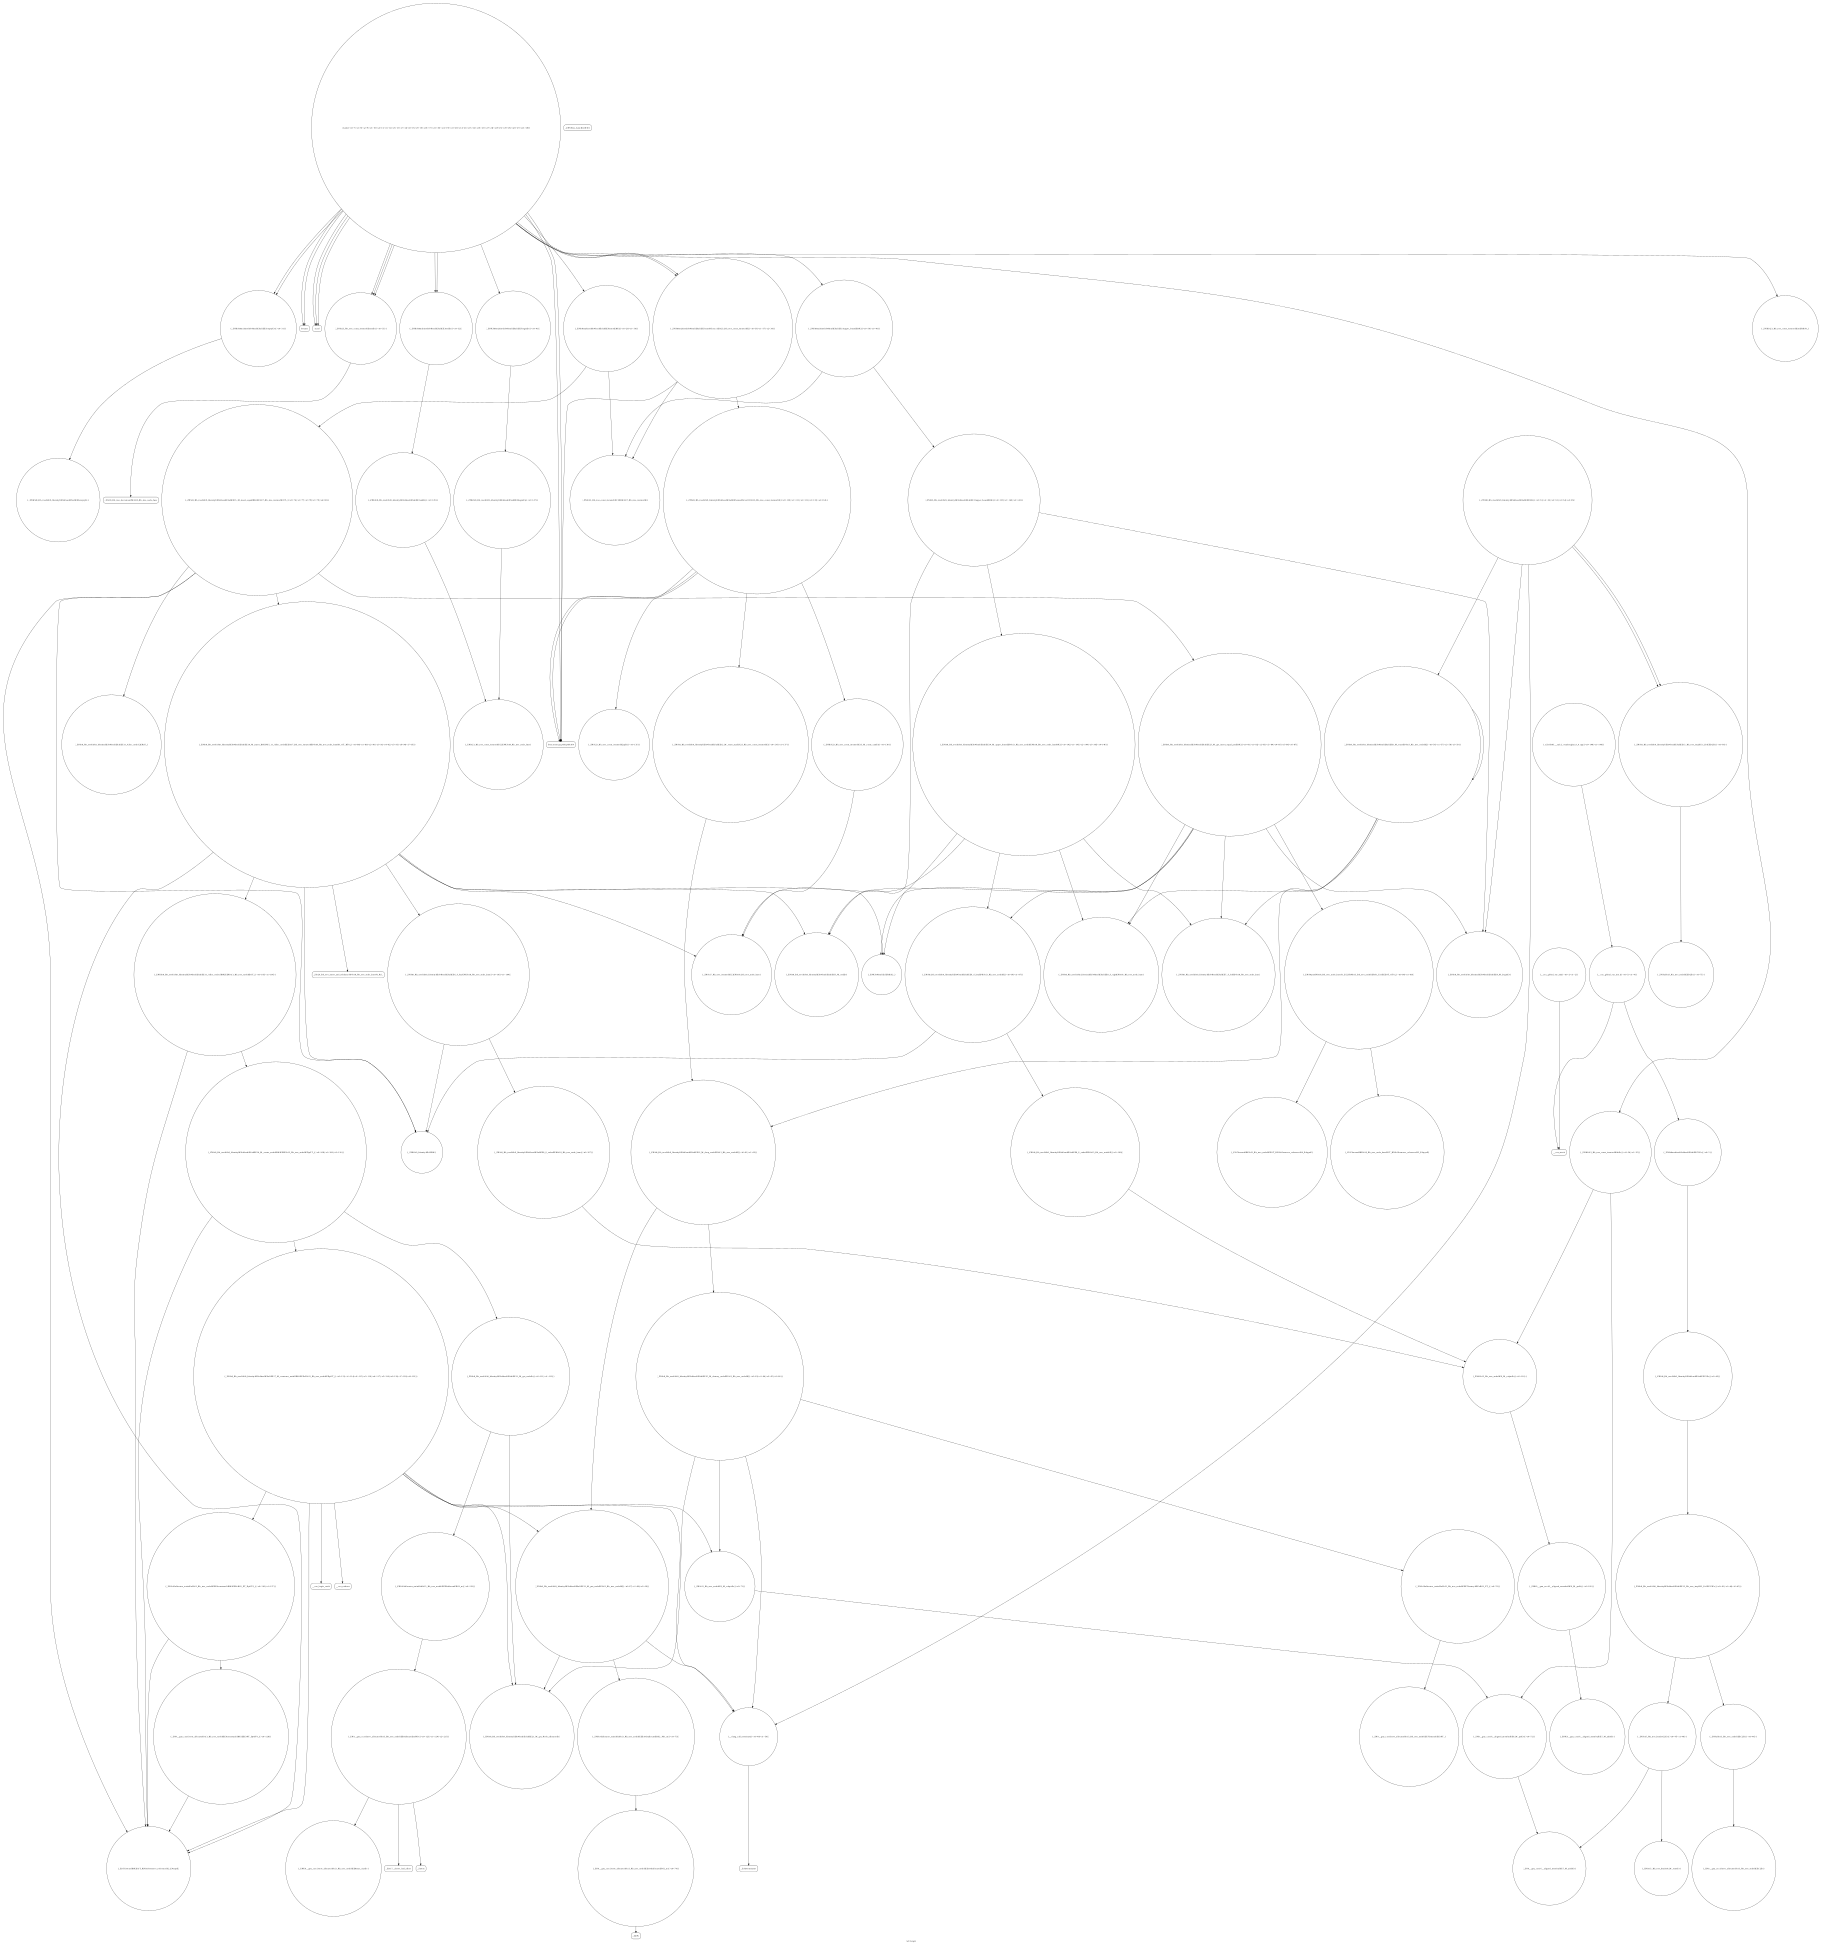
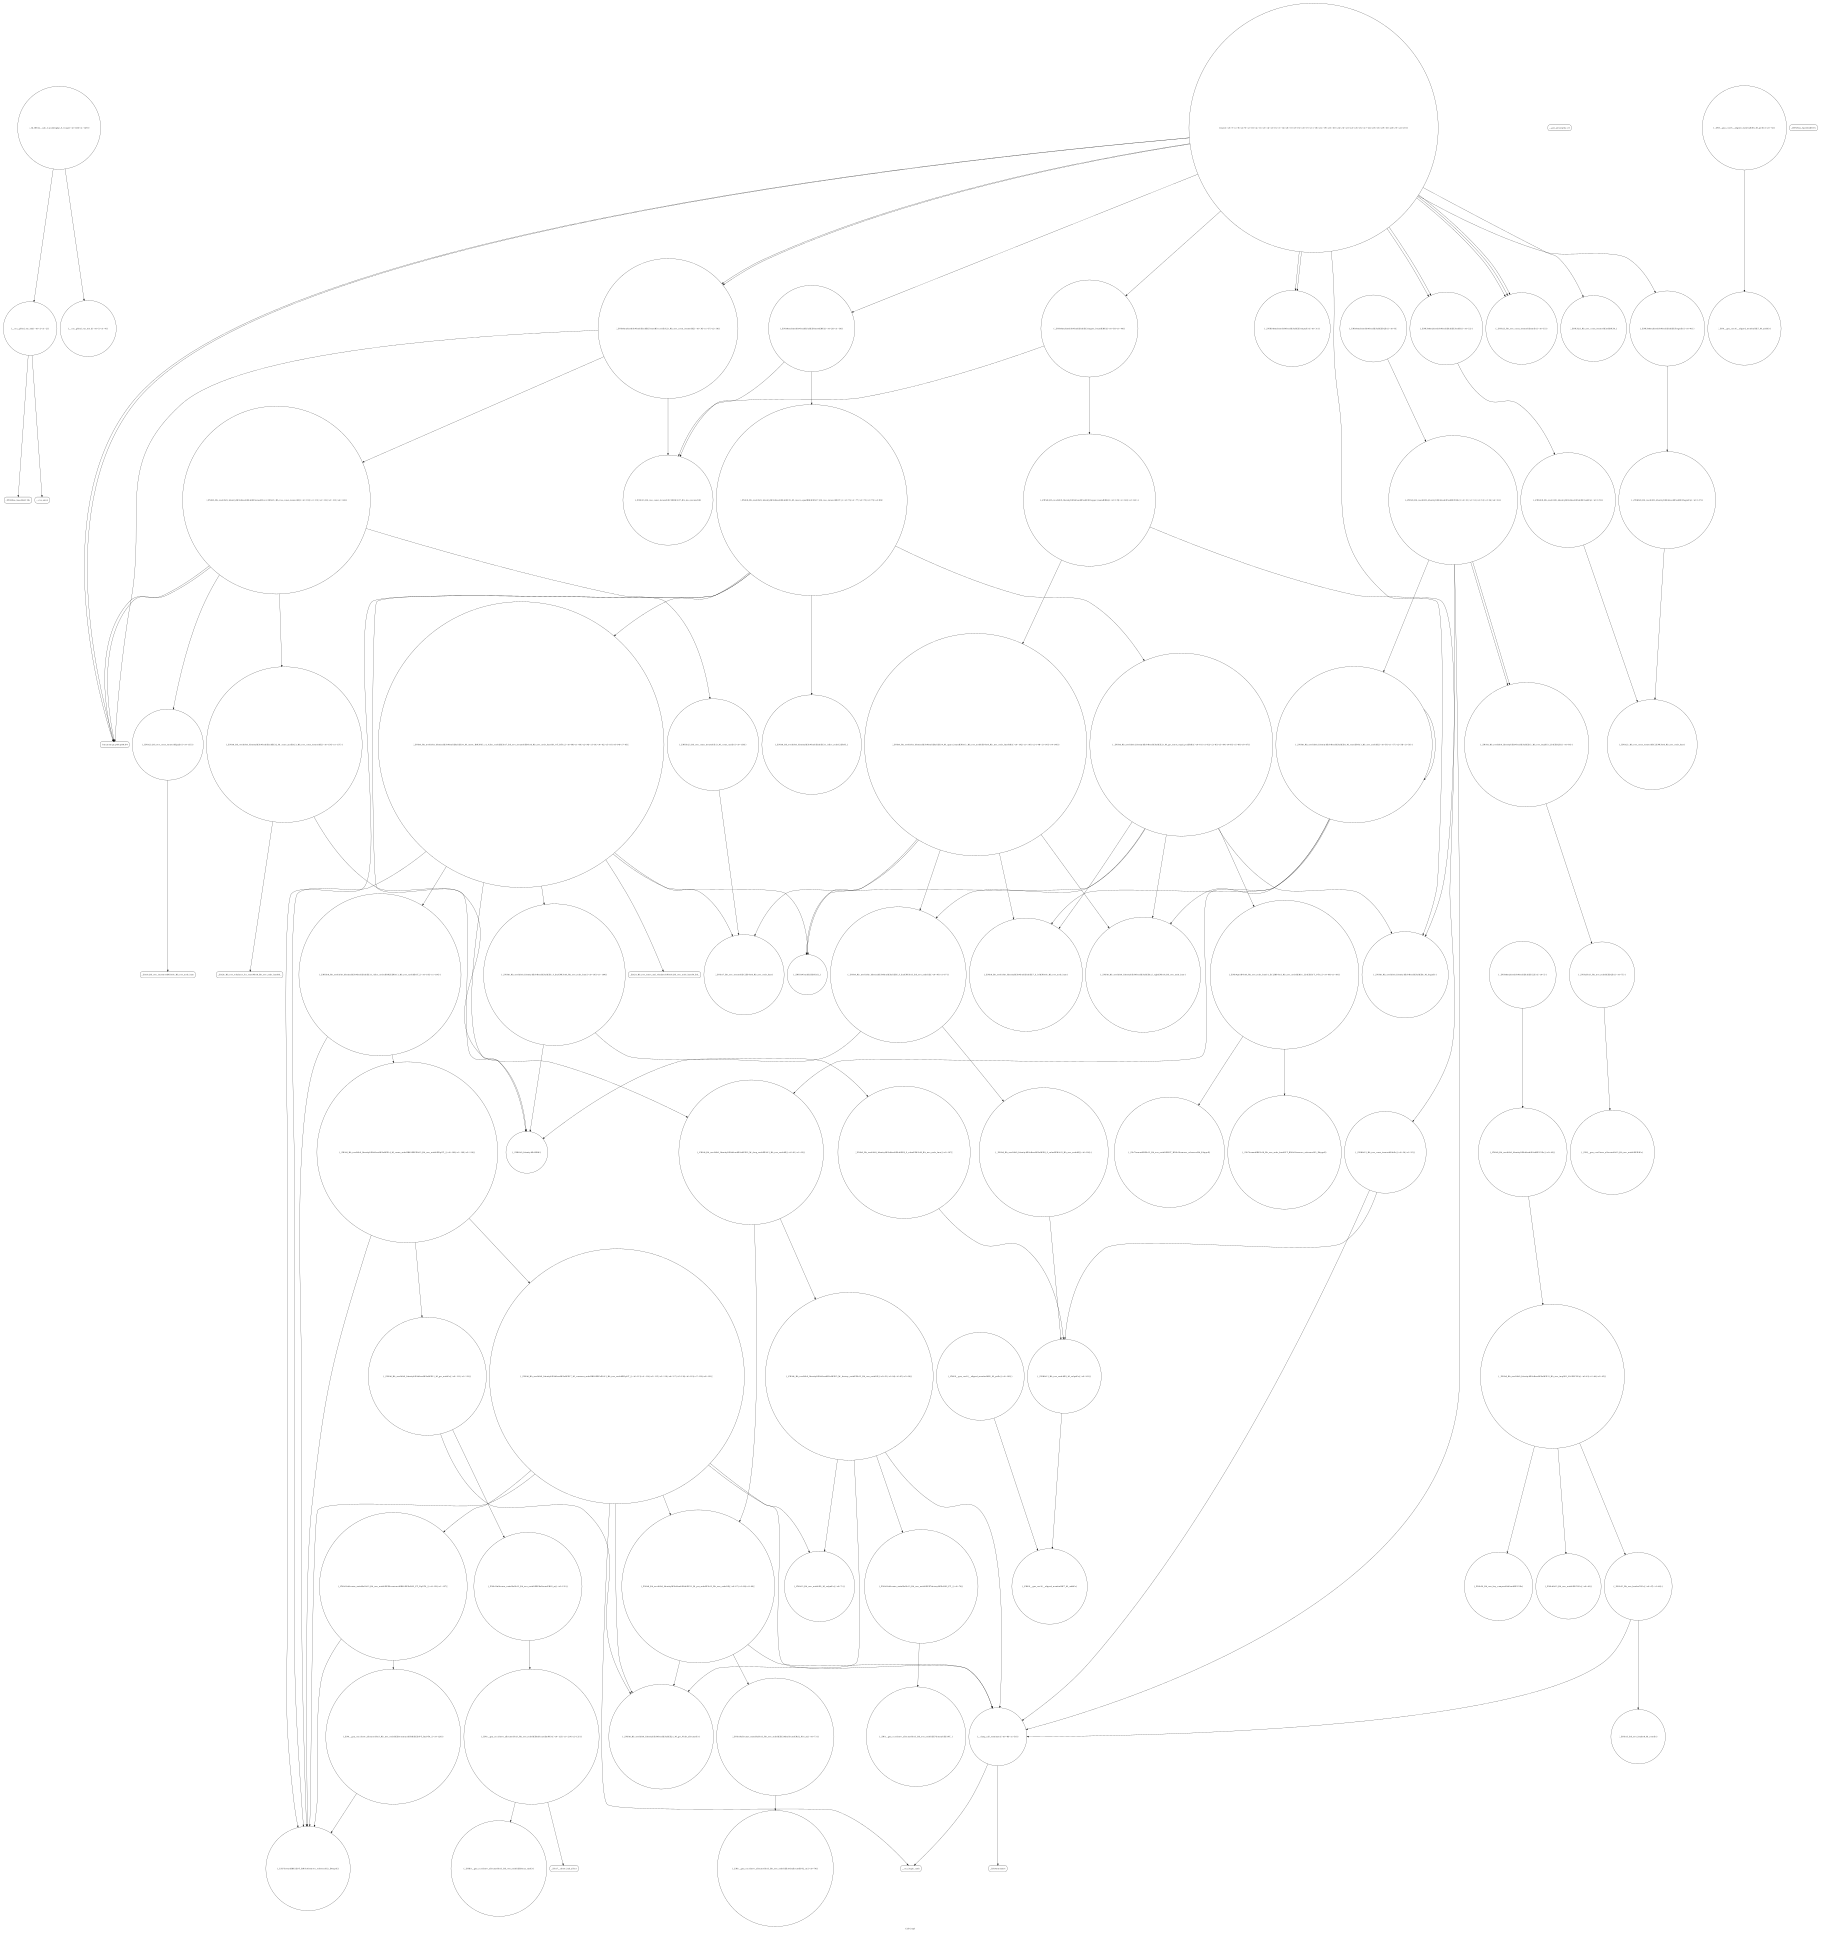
node "__gxx_personality_v0": added
edge "{_GLOBAL__sub_I_wuzhengkai_0_0.cpp|{<s0>148|<s1>149}}" -> "{__cxx_global_var_init|{<s0>1|<s1>2}}": added
node "freopen": removed
node "scanf": removed
node "{_ZNSt8multisetIiSt4lessIiESaIiEED2Ev|{<s0>6}}": added
node "_ZNSt8ios_base4InitC1Ev": added
node "{_ZNKSt8_Rb_treeIiiSt9_IdentityIiESt4lessIiESaIiEE5emptyEv}": removed
node "_ZSt18_Rb_tree_decrementPKSt18_Rb_tree_node_base": removed
node "_ZSt18_Rb_tree_incrementPKSt18_Rb_tree_node_base": added
node "_ZSt28_Rb_tree_rebalance_for_erasePSt18_Rb_tree_node_baseRS_": added
node "{_ZNSt8_Rb_treeIiiSt9_IdentityIiESt4lessIiESaIiEE6_M_endEv}": removed
edge "{__cxx_global_var_init.1|{<s0>3|<s1>4}}" -> "{_ZNSt8multisetIiSt4lessIiESaIiEEC2Ev|{<s0>5}}": removed
edge "{__cxx_global_var_init.1|{<s0>3|<s1>4}}" -> "__cxa_atexit": removed
node "{_ZN9__gnu_cxx13new_allocatorISt13_Rb_tree_nodeIiEED2Ev}": added
edge "{_ZNKSt13_Rb_tree_nodeIiE9_M_valptrEv|{<s0>101}}" -> "{_ZNK9__gnu_cxx16__aligned_membufIiE6_M_ptrEv|{<s0>102}}": now "{_ZNKSt13_Rb_tree_nodeIiE9_M_valptrEv|{<s0>101}}" -> "{_ZNK9__gnu_cxx16__aligned_membufIiE7_M_addrEv}"
edge "{_ZNKSt23_Rb_tree_const_iteratorIiEdeEv|{<s0>34|<s1>35}}" -> "{_ZN9__gnu_cxx16__aligned_membufIiE6_M_ptrEv|{<s0>72}}": now "{_ZNKSt23_Rb_tree_const_iteratorIiEdeEv|{<s0>34|<s1>35}}" -> "{__clang_call_terminate|{<s0>49|<s1>50}}"
node "__cxa_rethrow": removed
node "{_ZNSt20_Rb_tree_key_compareISt4lessIiEEC2Ev}": added
edge "{_ZNSt13_Rb_tree_nodeIiE9_M_valptrEv|{<s0>71}}" -> "{_ZN9__gnu_cxx16__aligned_membufIiE6_M_ptrEv|{<s0>72}}": removed
edge "{_ZNSt15_Rb_tree_headerC2Ev|{<s0>47|<s1>48}}" -> "{_ZN9__gnu_cxx16__aligned_membufIiE7_M_addrEv}": now "{_ZNSt15_Rb_tree_headerC2Ev|{<s0>47|<s1>48}}" -> "{__clang_call_terminate|{<s0>49|<s1>50}}"
edge "{__clang_call_terminate|{<s0>49|<s1>50}}" -> "__cxa_begin_catch": added
node "_Znwm": removed
node "{_ZN9__gnu_cxx13new_allocatorISt13_Rb_tree_nodeIiEEC2Ev}": removed
node "_ZdlPv": removed
